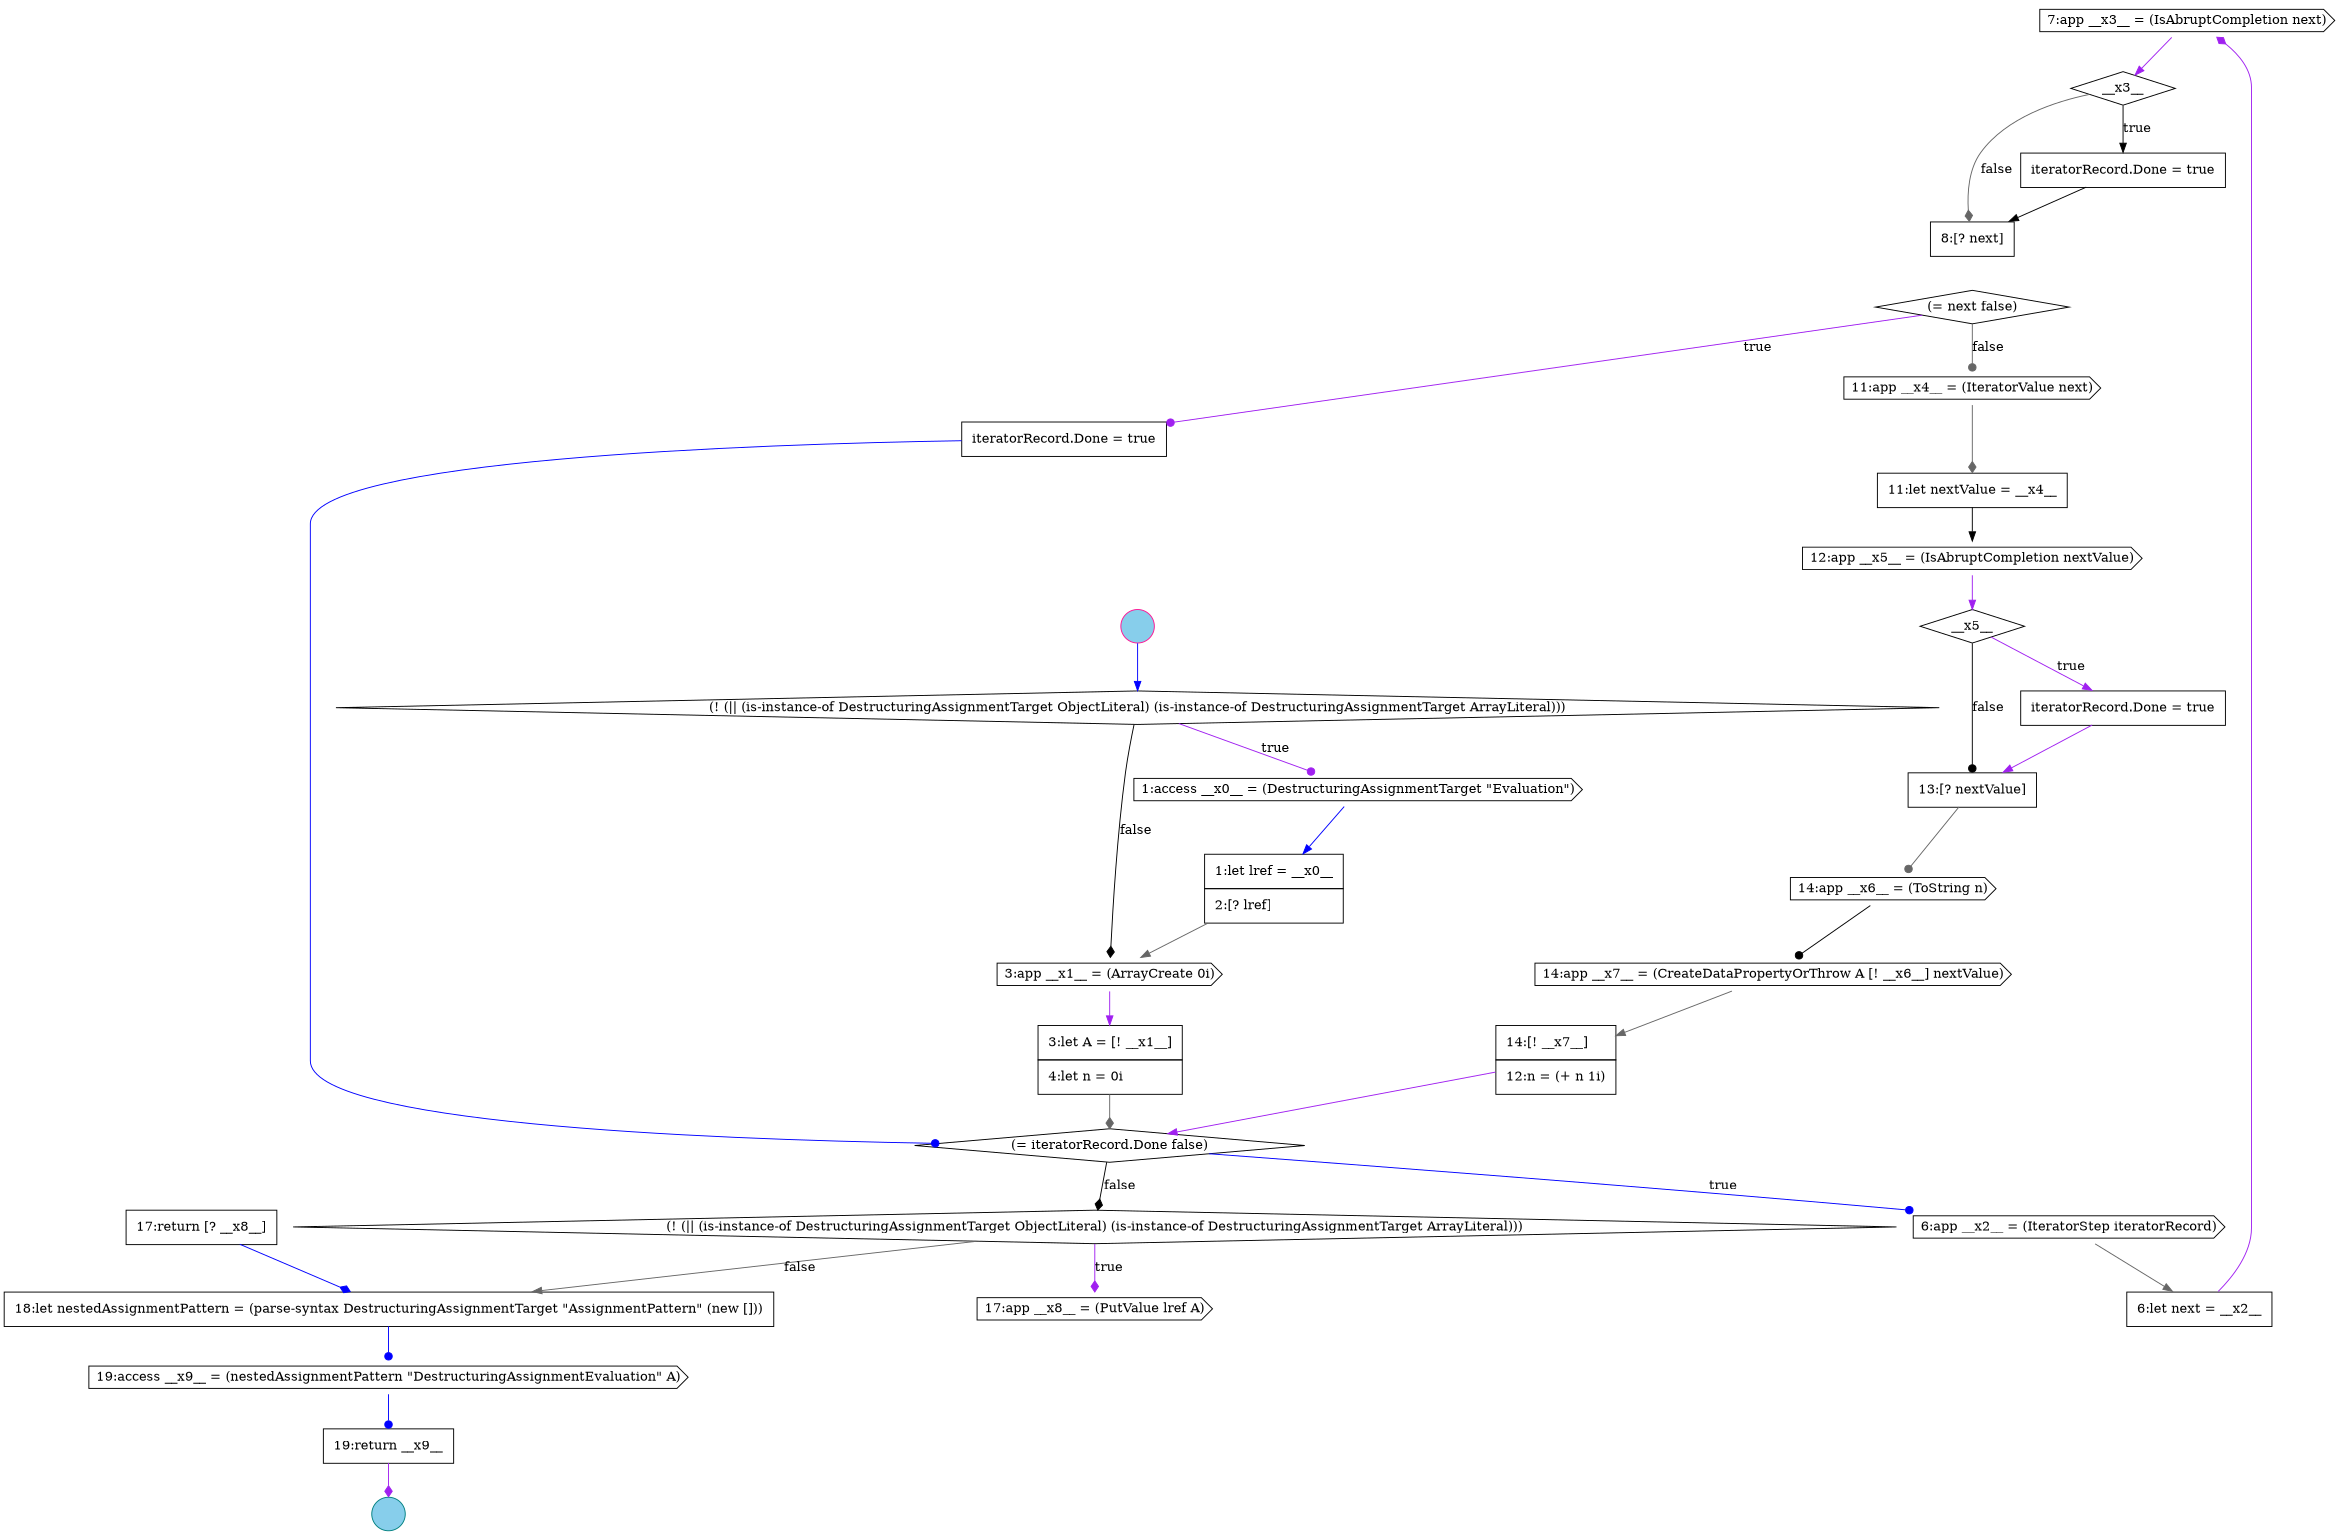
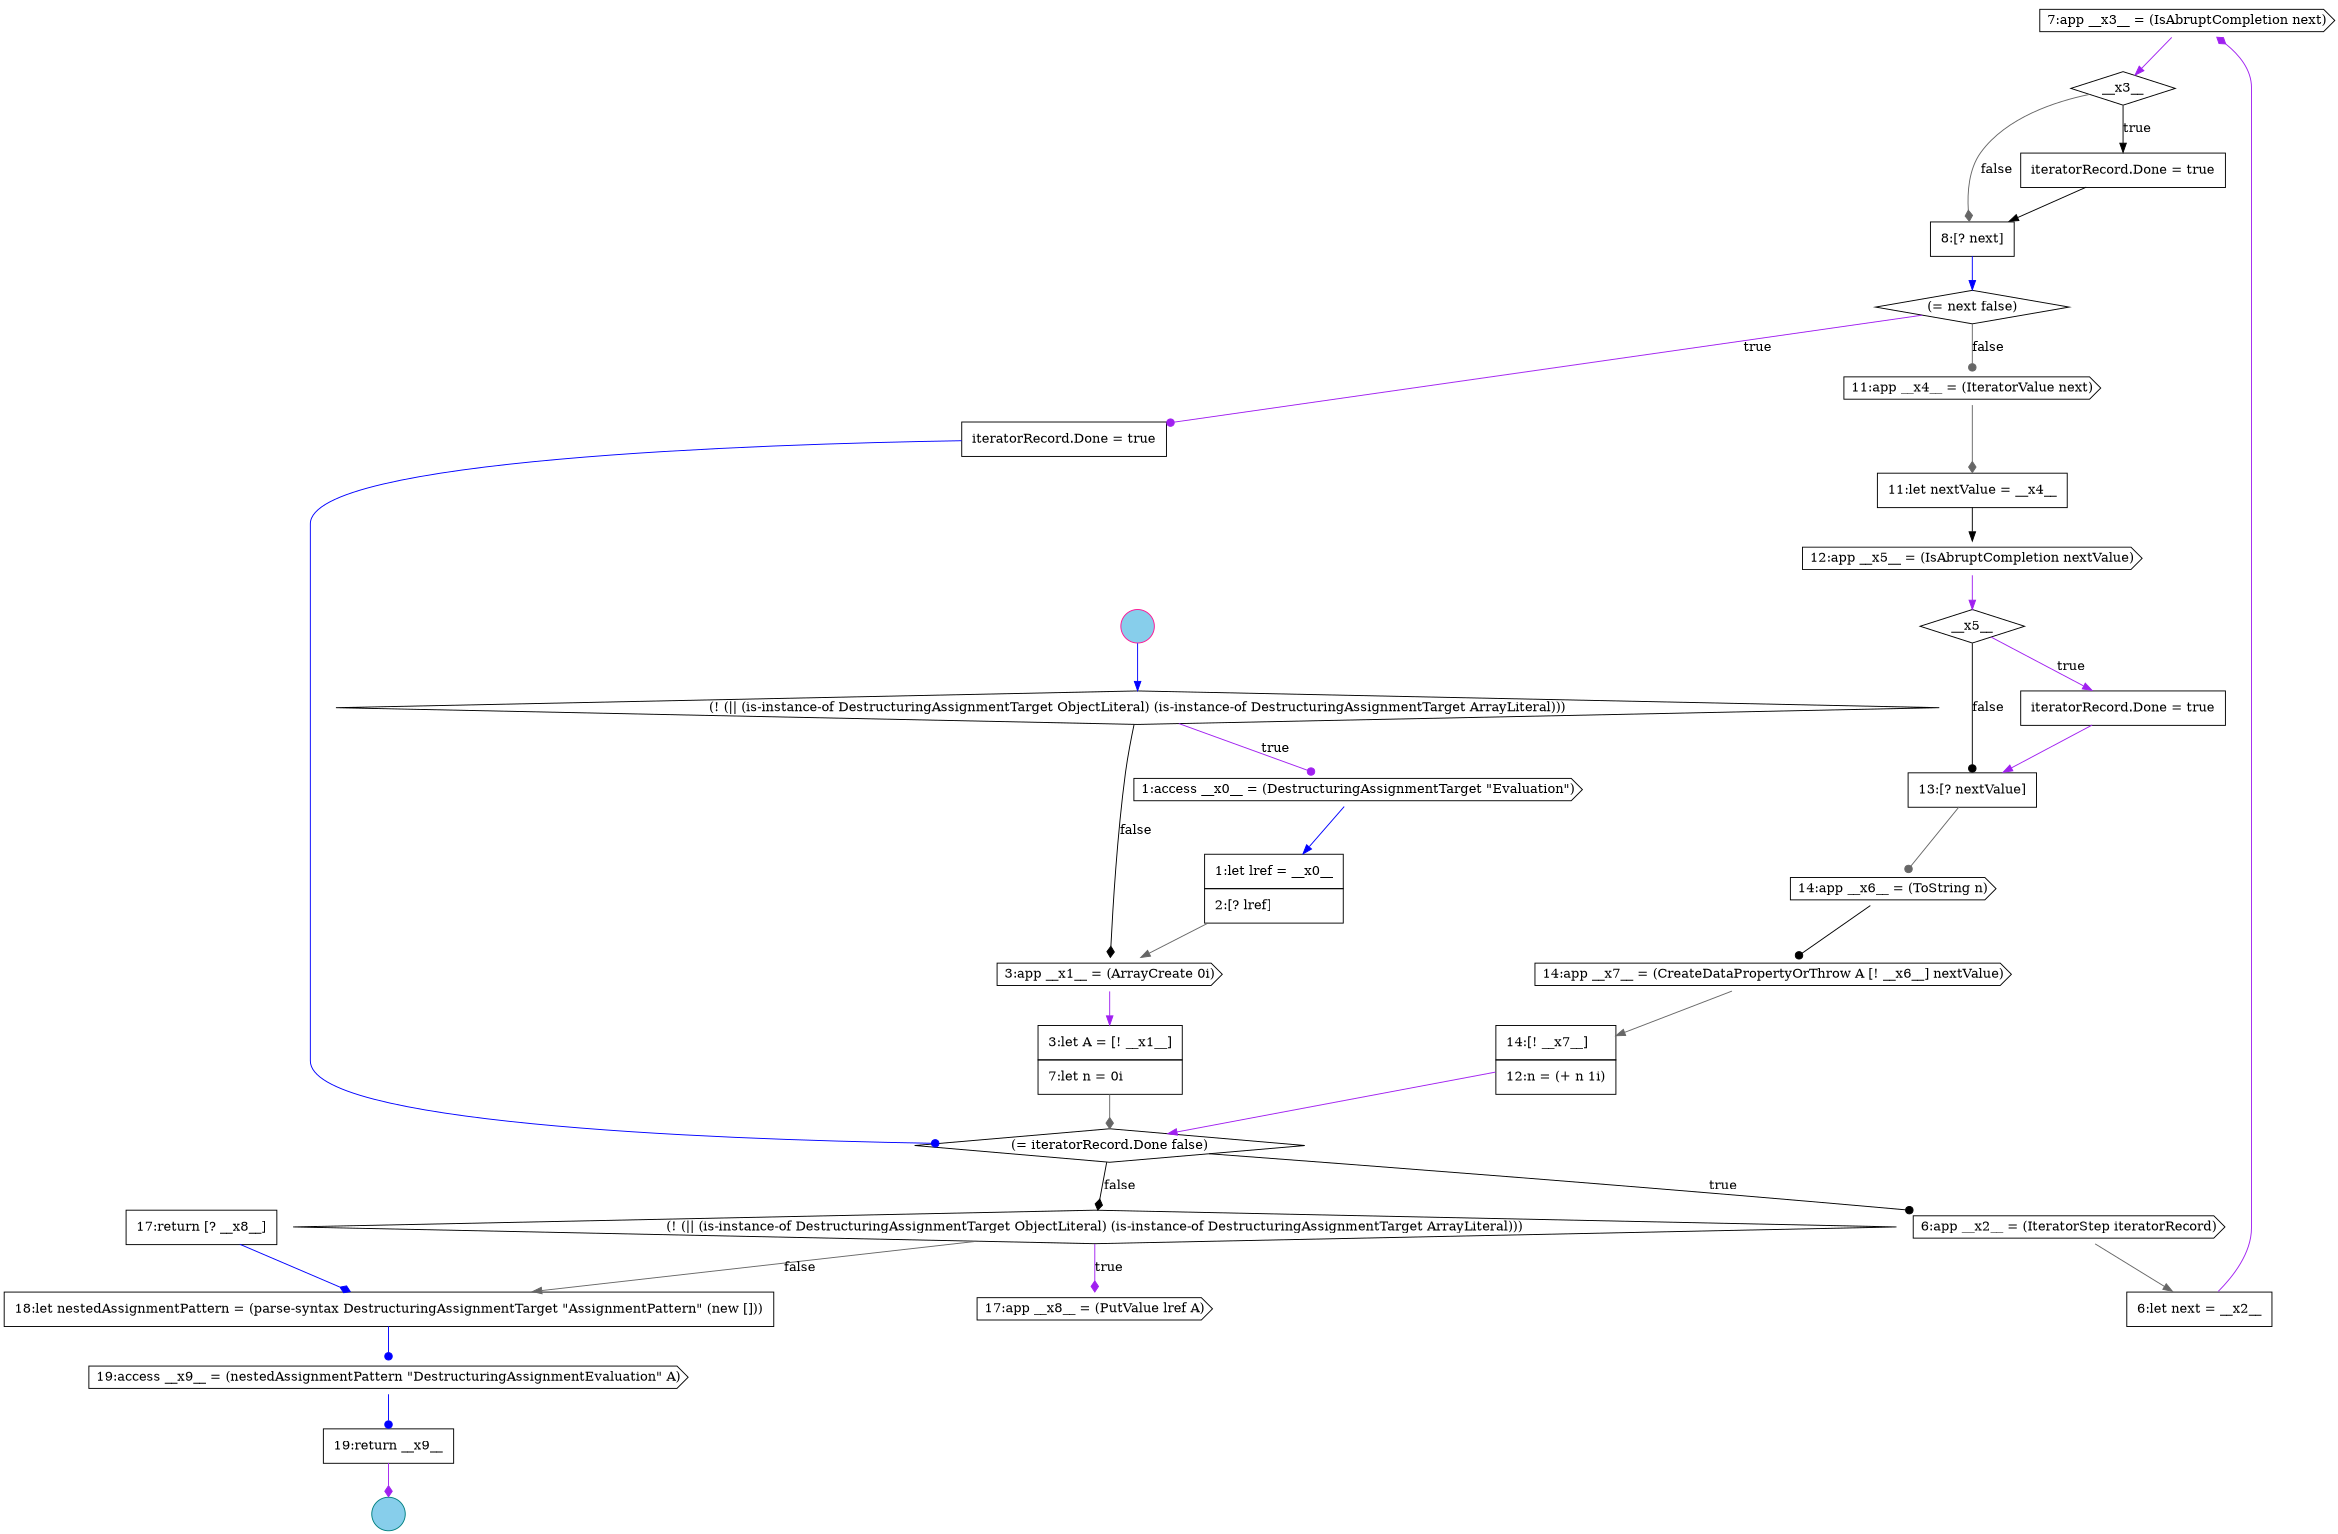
edge "8:[? next]" -> "(= next false)": added
node "3:let A = [! __x1__]": text "4:let n = 0i" -> "7:let n = 0i"
edge "(= iteratorRecord.Done false)" -> "6:app __x2__ = (IteratorStep iteratorRecord)": color blue -> black
